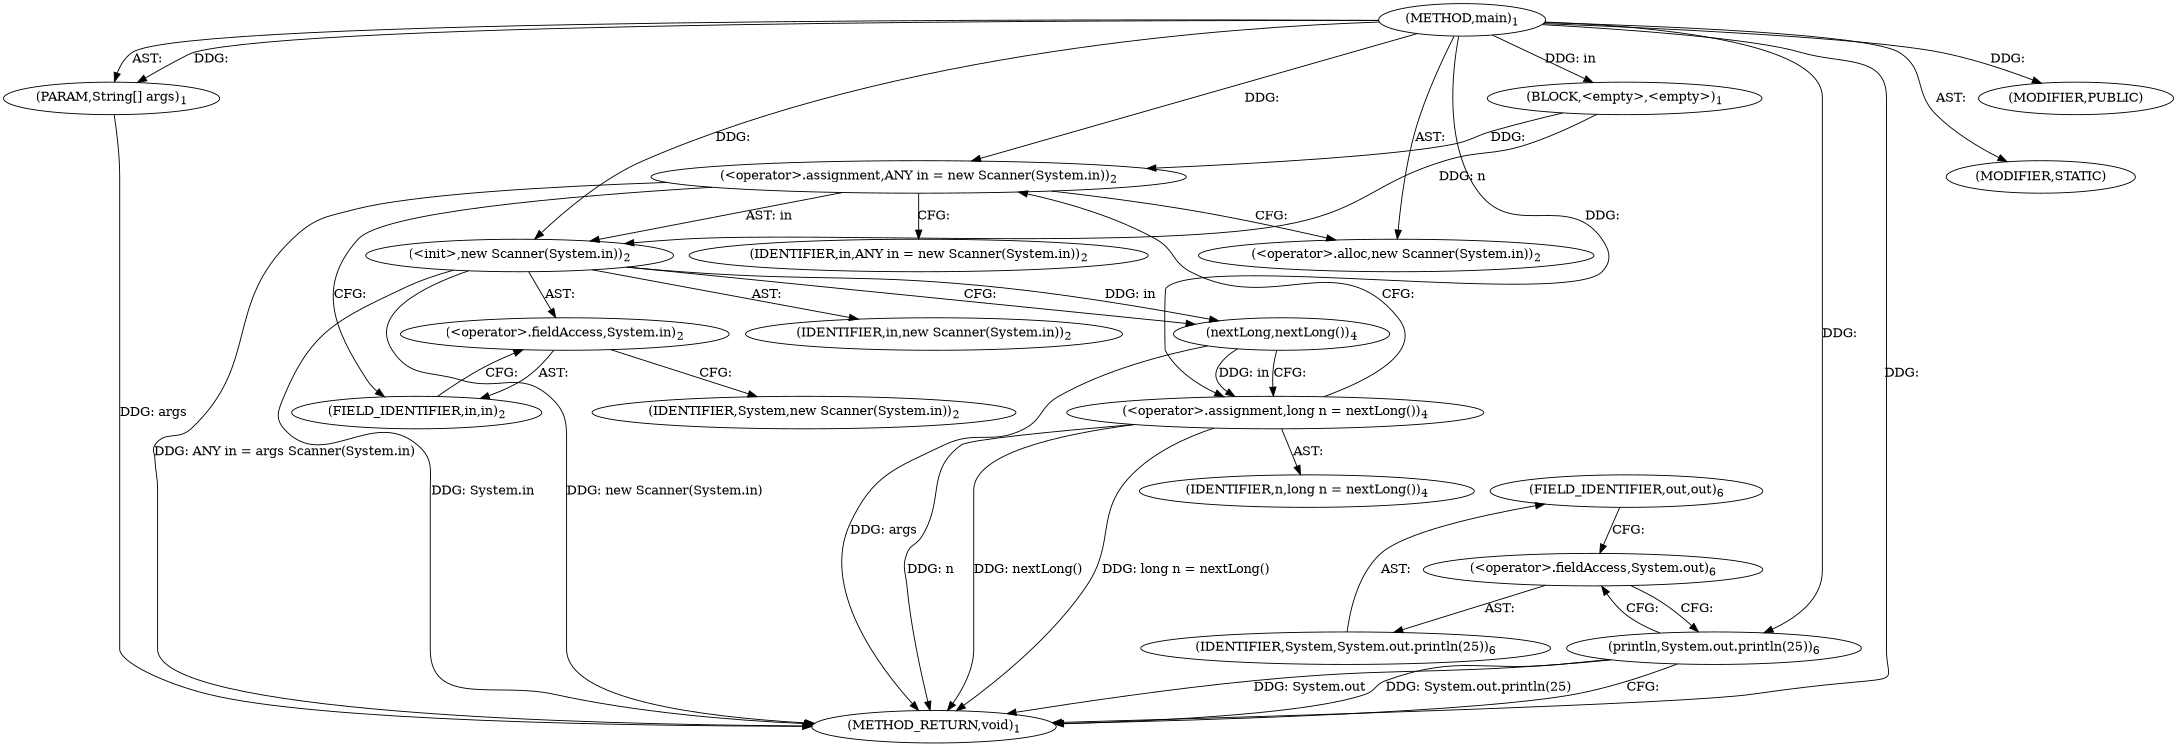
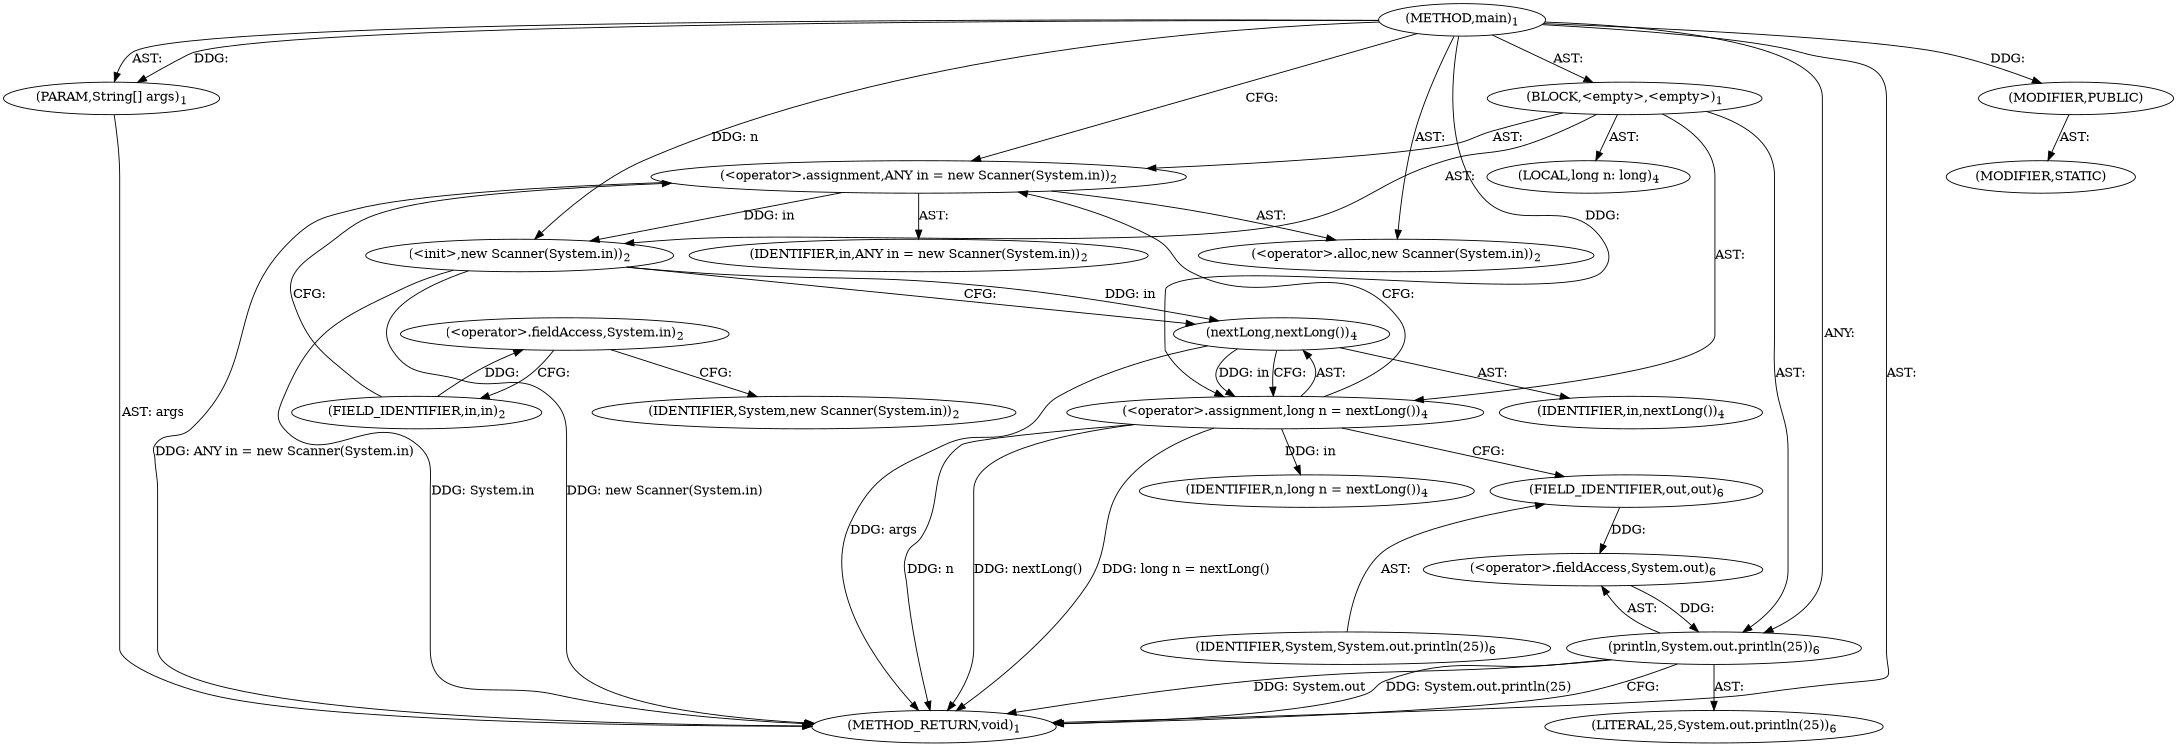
edge "(METHOD,main)" -> "(MODIFIER,STATIC)": now "(MODIFIER,PUBLIC)" -> "(MODIFIER,STATIC)"
edge "(METHOD,main)" -> "(BLOCK,<empty>,<empty>)": label "DDG: in" -> "AST: "
edge "(METHOD,main)" -> "(<operator>.assignment,ANY in = new Scanner(System.in))": label "DDG: " -> "CFG: "
edge "(METHOD,main)" -> "(<init>,new Scanner(System.in))": label "DDG: " -> "DDG: n"
edge "(BLOCK,<empty>,<empty>)" -> "(<operator>.assignment,ANY in = new Scanner(System.in))": label "DDG: " -> "AST: "
edge "(BLOCK,<empty>,<empty>)" -> "(<init>,new Scanner(System.in))": label "DDG: n" -> "AST: "
node "(LOCAL,long n: long)": added
edge "(<operator>.assignment,ANY in = new Scanner(System.in))" -> "(FIELD_IDENTIFIER,in,in)": reversed
edge "(<operator>.assignment,ANY in = new Scanner(System.in))" -> "(<init>,new Scanner(System.in))": label "AST: in" -> "DDG: in"
edge "(<operator>.assignment,ANY in = new Scanner(System.in))" -> "(IDENTIFIER,in,ANY in = new Scanner(System.in))": label "CFG: " -> "AST: "
edge "(<operator>.assignment,ANY in = new Scanner(System.in))" -> "(<operator>.alloc,new Scanner(System.in))": label "CFG: " -> "AST: "
edge "(<init>,new Scanner(System.in))" -> "(<operator>.fieldAccess,System.in)": removed, label "AST:"
node "(IDENTIFIER,in,new Scanner(System.in))": removed
edge "(METHOD,main)" -> "(println,System.out.println(25))": label "DDG: " -> "ANY: "
edge "(BLOCK,<empty>,<empty>)" -> "(<operator>.assignment,long n = nextLong())": added, label "AST:"
edge "(BLOCK,<empty>,<empty>)" -> "(println,System.out.println(25))": added, label "AST:"
edge "(FIELD_IDENTIFIER,in,in)" -> "(<operator>.fieldAccess,System.in)": label "CFG: " -> "DDG: "
edge "(<operator>.fieldAccess,System.in)" -> "(FIELD_IDENTIFIER,in,in)": label "AST: " -> "CFG: "
edge "(METHOD,main)" -> "(METHOD_RETURN,void)": label "DDG: " -> "AST: "
edge "(<operator>.assignment,long n = nextLong())" -> "(nextLong,nextLong())": added, label "AST:"
edge "(PARAM,String[] args)" -> "(METHOD_RETURN,void)": label "DDG: args" -> "AST: args"
node "(IDENTIFIER,in,nextLong())": added
edge "(<operator>.assignment,long n = nextLong())" -> "(FIELD_IDENTIFIER,out,out)": added, label "CFG:"
edge "(<operator>.assignment,ANY in = new Scanner(System.in))" -> "(METHOD_RETURN,void)": label "DDG: ANY in = args Scanner(System.in)" -> "DDG: ANY in = new Scanner(System.in)"
edge "(<operator>.assignment,long n = nextLong())" -> "(IDENTIFIER,n,long n = nextLong())": label "AST: " -> "DDG: in"
edge "(FIELD_IDENTIFIER,out,out)" -> "(<operator>.fieldAccess,System.out)": label "CFG: " -> "DDG: "
edge "(<operator>.fieldAccess,System.out)" -> "(IDENTIFIER,System,System.out.println(25))": removed, label "AST:"
edge "(println,System.out.println(25))" -> "(<operator>.fieldAccess,System.out)": label "CFG: " -> "AST: "
edge "(<operator>.fieldAccess,System.out)" -> "(println,System.out.println(25))": label "CFG: " -> "DDG: "
node "(LITERAL,25,System.out.println(25))": added
